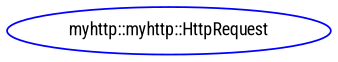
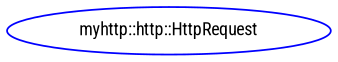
node "myhttp::myhttp::HttpRequest": label "myhttp::myhttp::HttpRequest" -> "myhttp::http::HttpRequest"
